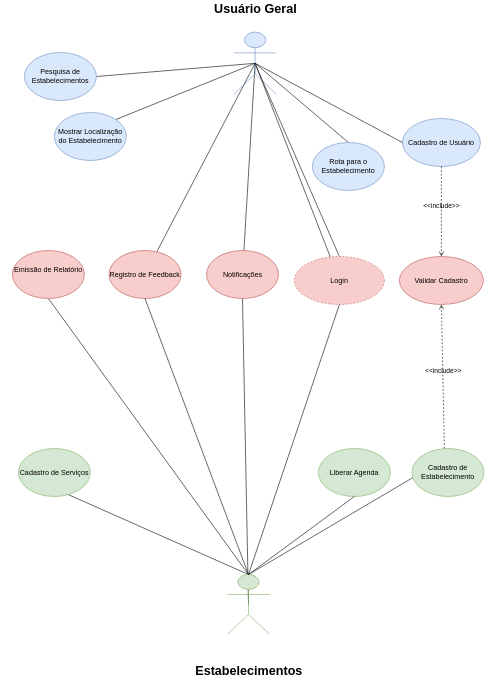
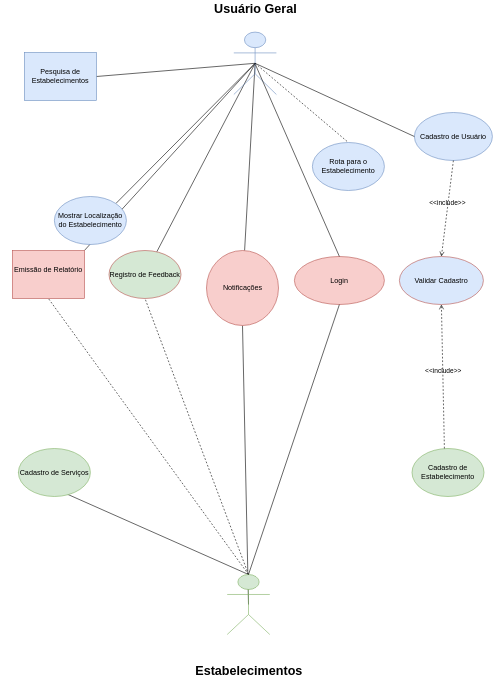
node "Pesquisa de Estabelecimentos": shape ellipse -> rectangle
edge "Usuário Geral" -- "Rota para o Estabelecimento": style solid -> dashed
node "Mostrar Localização do Estabelecimento": moved (90, 137) -> (90, 221)
node "Cadastro de Usuário": moved (441, 143) -> (453, 137)
edge "Usuário Geral" -- "Login": now "Usuário Geral" -- "Emissão de Relatório"
node "Emissão de Relatório": shape ellipse -> rectangle
node "Registro de Feedback": fillcolor #f8cecc -> #d5e8d4
node "Notificações": size 72x48 -> 72x75
node "Login": style dashed -> solid
node "Validar Cadastro": fillcolor #f8cecc -> #dae8fc
edge "Registro de Feedback" -- "Estabelecimentos": style solid -> dashed
edge "Emissão de Relatório" -- "Estabelecimentos": style solid -> dashed
node "Liberar Agenda": removed
edge "Cadastro de Estabelecimento" -- "Estabelecimentos": removed
edge "Liberar Agenda" -- "Estabelecimentos": removed
